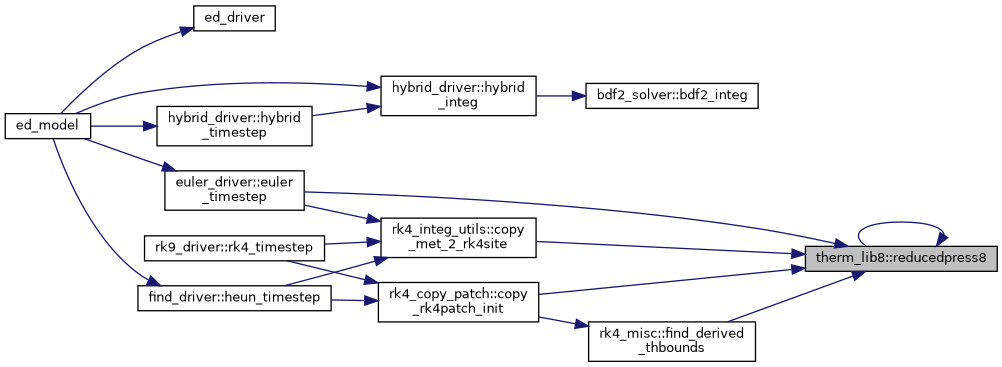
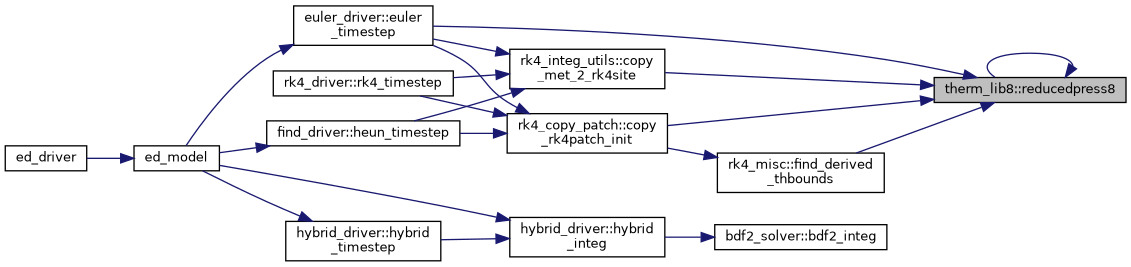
edge "ed_model" -> "ed_driver": reversed
edge "euler_driver::euler _timestep" -> "rk4_copy_patch::copy _rk4patch_init": added
node "rk9_driver::rk4_timestep": label "rk9_driver::rk4_timestep" -> "rk4_driver::rk4_timestep"
